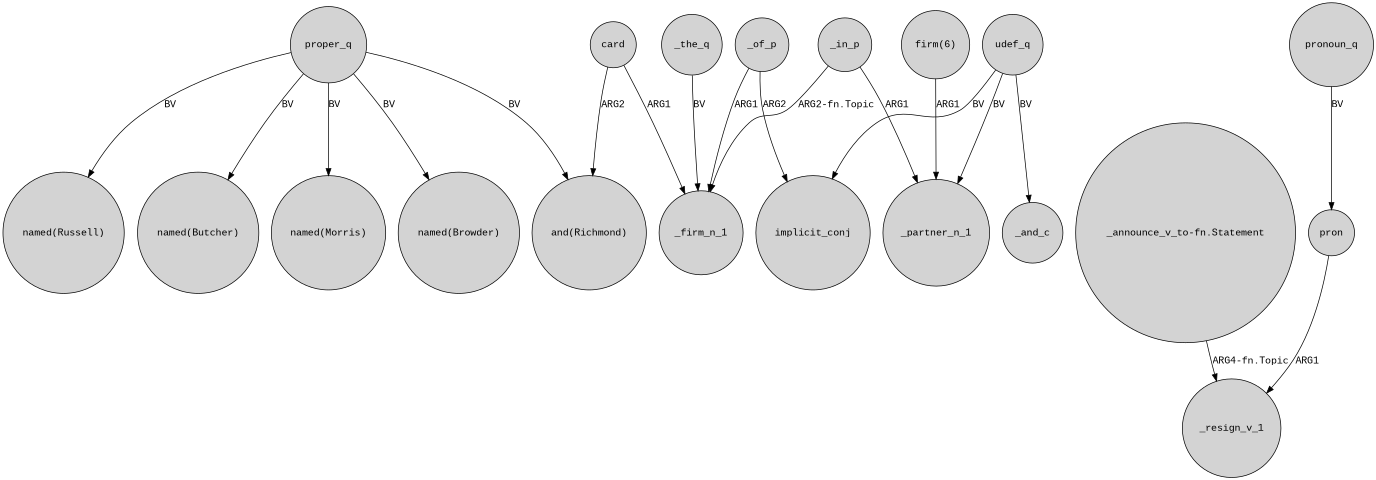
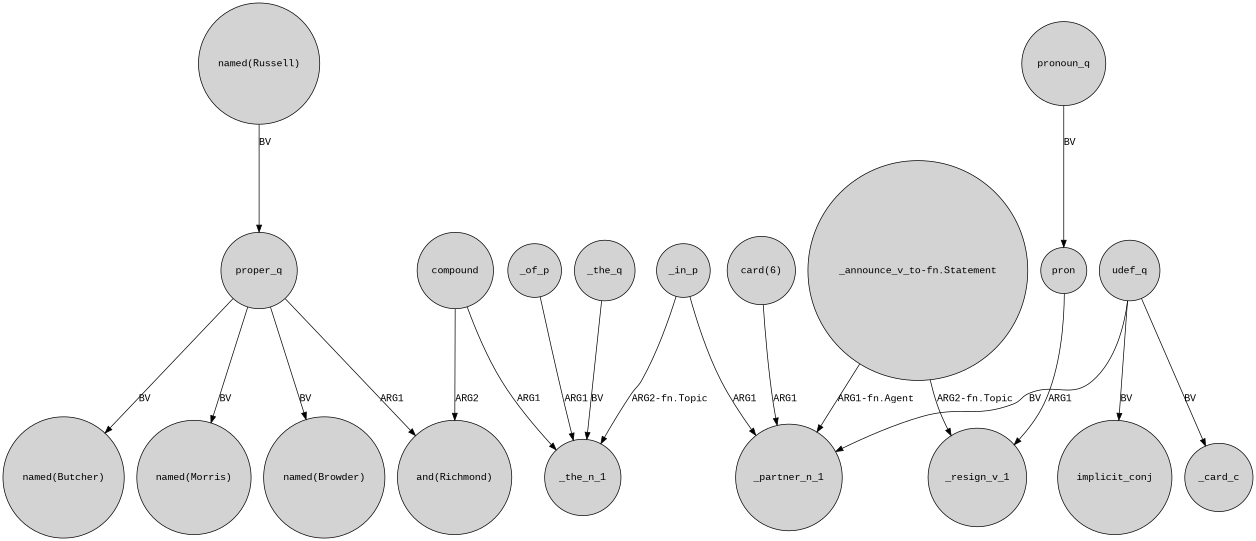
node "card": label "card" -> "compound"
node "firm(6)": label "firm(6)" -> "card(6)"
edge "proper_q" -> "named(Russell)": reversed
edge "proper_q" -> "and(Richmond)": label "BV" -> "ARG1"
edge "_of_p" -> "implicit_conj": removed, label "ARG2"
node "_firm_n_1": label "_firm_n_1" -> "_the_n_1"
node "_and_c": label "_and_c" -> "_card_c"
edge "_announce_v_to-fn.Statement" -> "_resign_v_1": label "ARG4-fn.Topic" -> "ARG2-fn.Topic"
edge "_announce_v_to-fn.Statement" -> "_partner_n_1": added, label "ARG1-fn.Agent"
